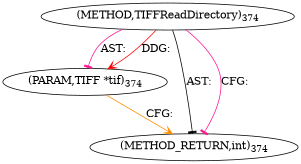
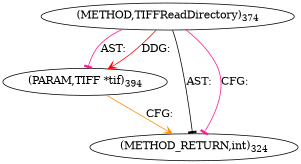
node "(PARAM,TIFF *tif)": text "374" -> "394"
node "(METHOD_RETURN,int)": text "374" -> "324"
